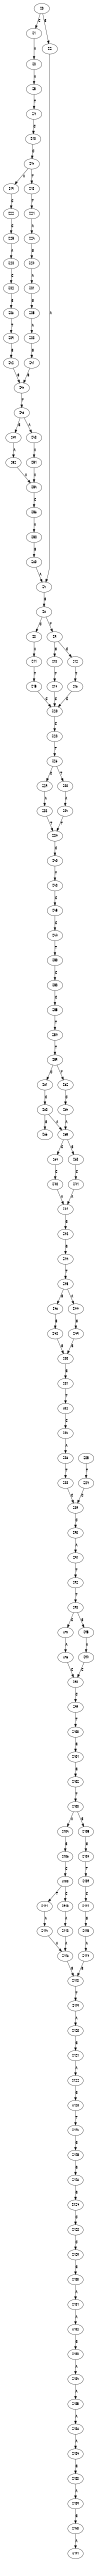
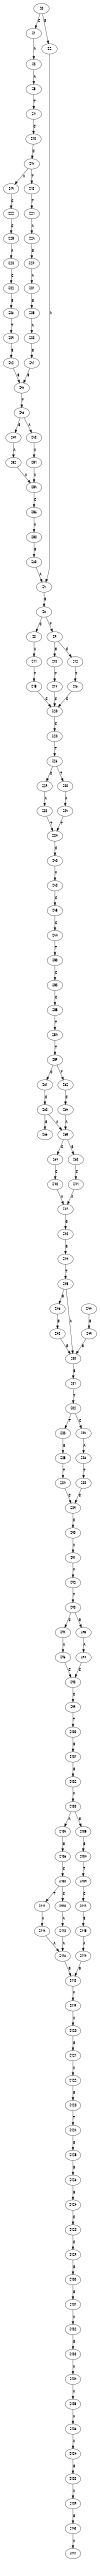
edge "S75" -> "S77": now "S75" -> "S80"
node "S83": added
edge "S130" -> "S131": label "A" -> "G"
